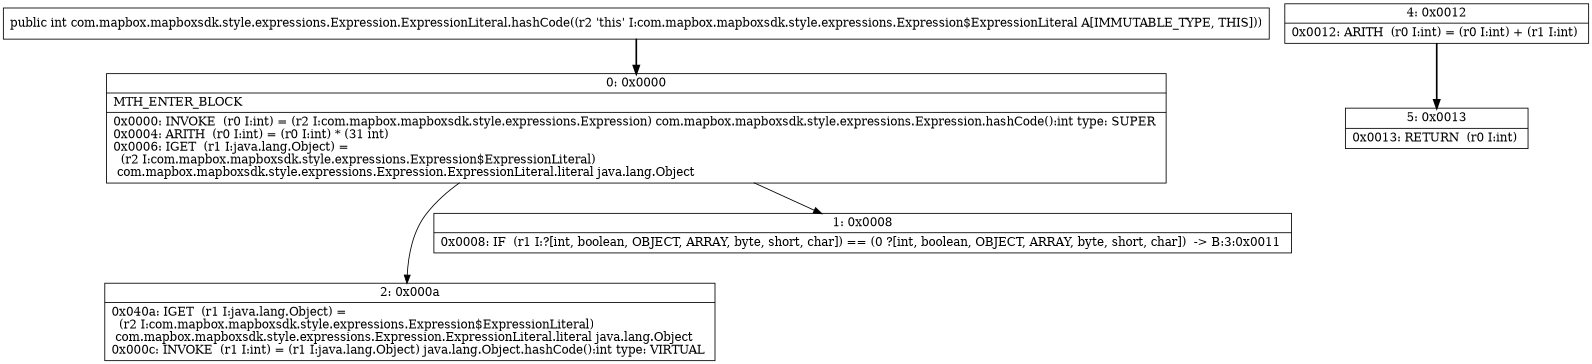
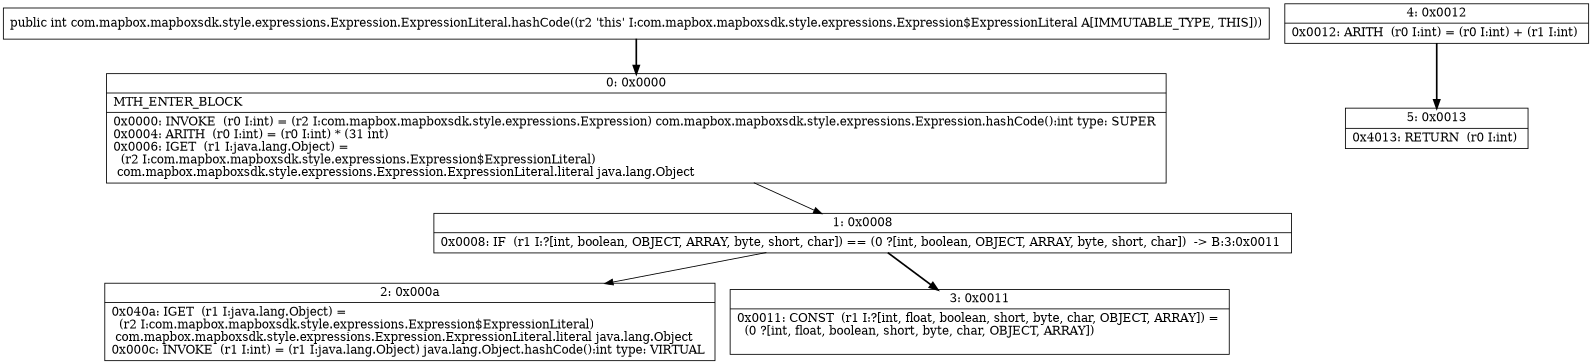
node "5: 0x0013": text "0x0013: RETURN  (r0 I:int)" -> "0x4013: RETURN  (r0 I:int)"
edge "0: 0x0000" -> "2: 0x000a": now "1: 0x0008" -> "2: 0x000a"
node "3: 0x0011": added
